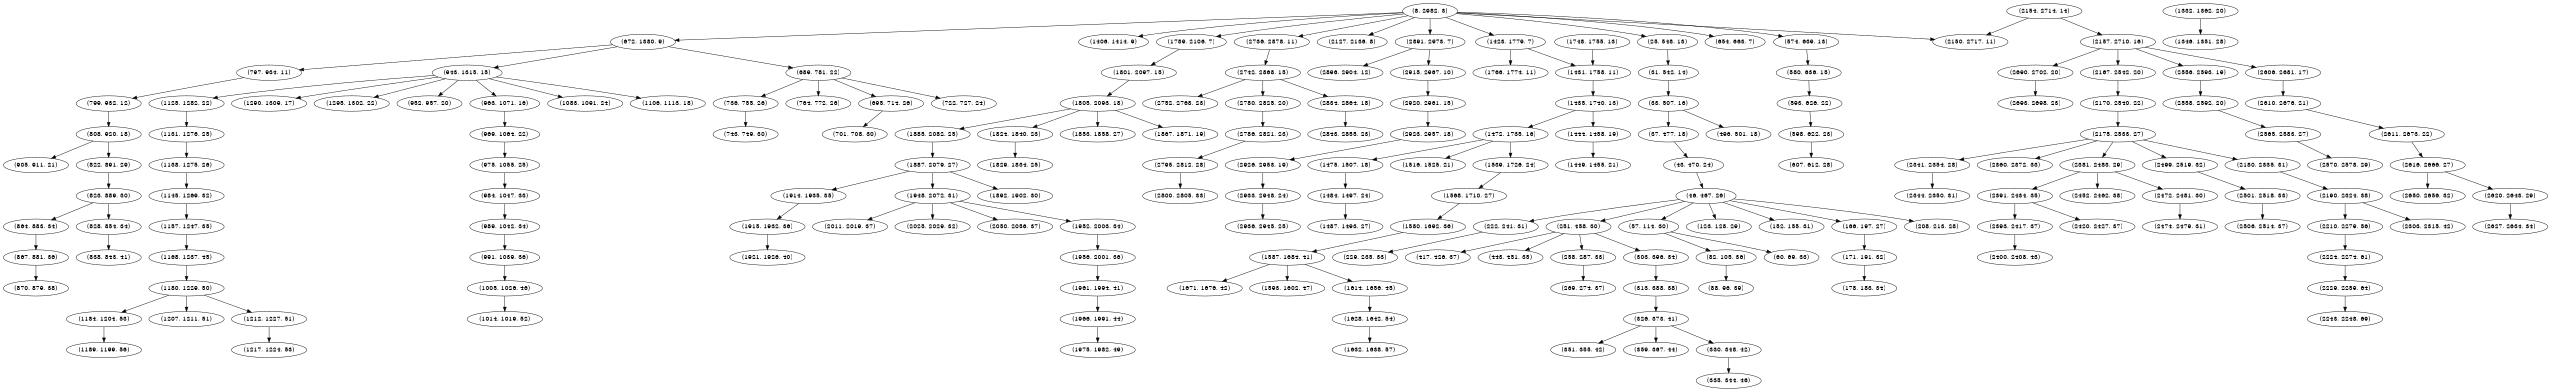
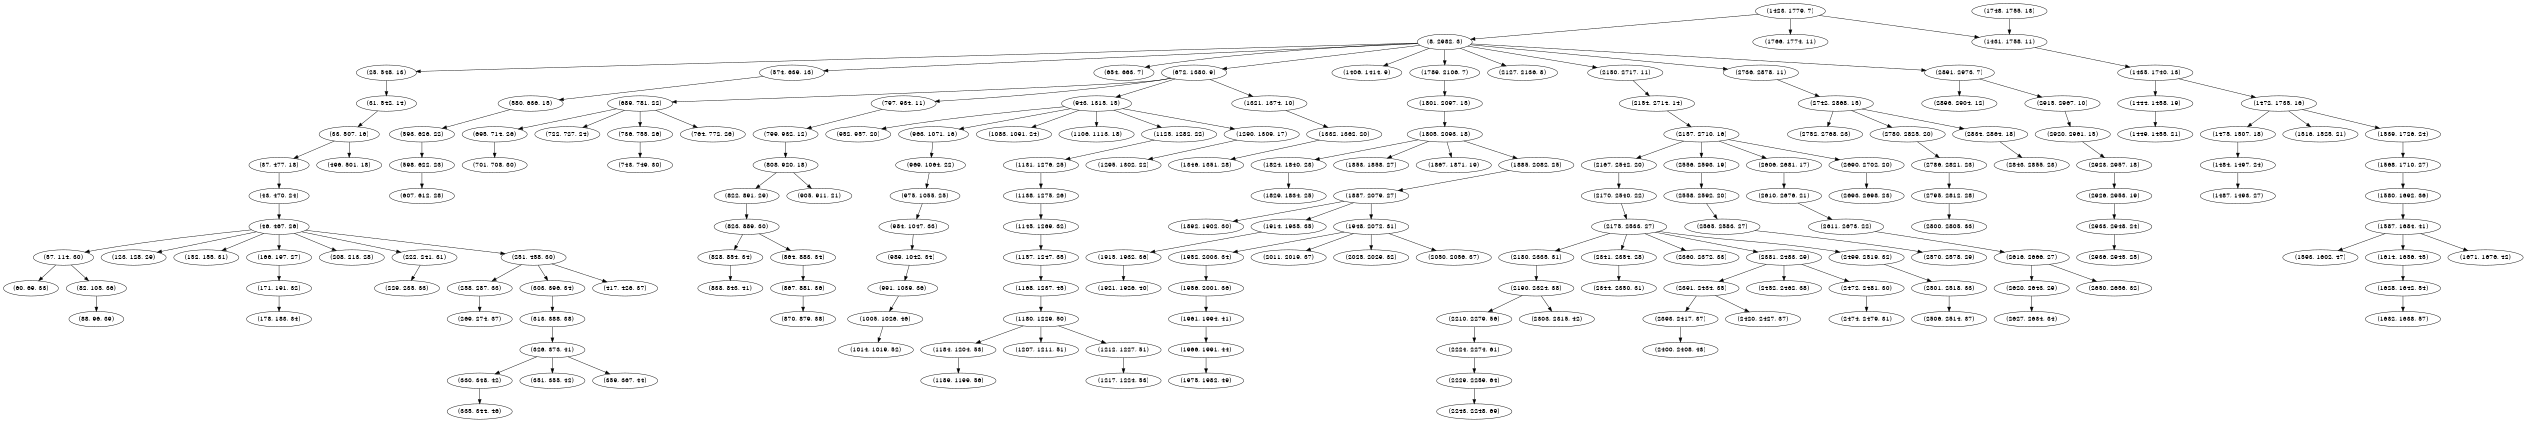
edge "(8, 2982, 3)" -> "(1423, 1779, 7)": reversed
edge "(2154, 2714, 14)" -> "(2150, 2717, 11)": reversed
edge "(943, 1315, 15)" -> "(1295, 1302, 22)": now "(1290, 1309, 17)" -> "(1295, 1302, 22)"
node "(1321, 1374, 10)": added
node "(443, 451, 35)": removed
